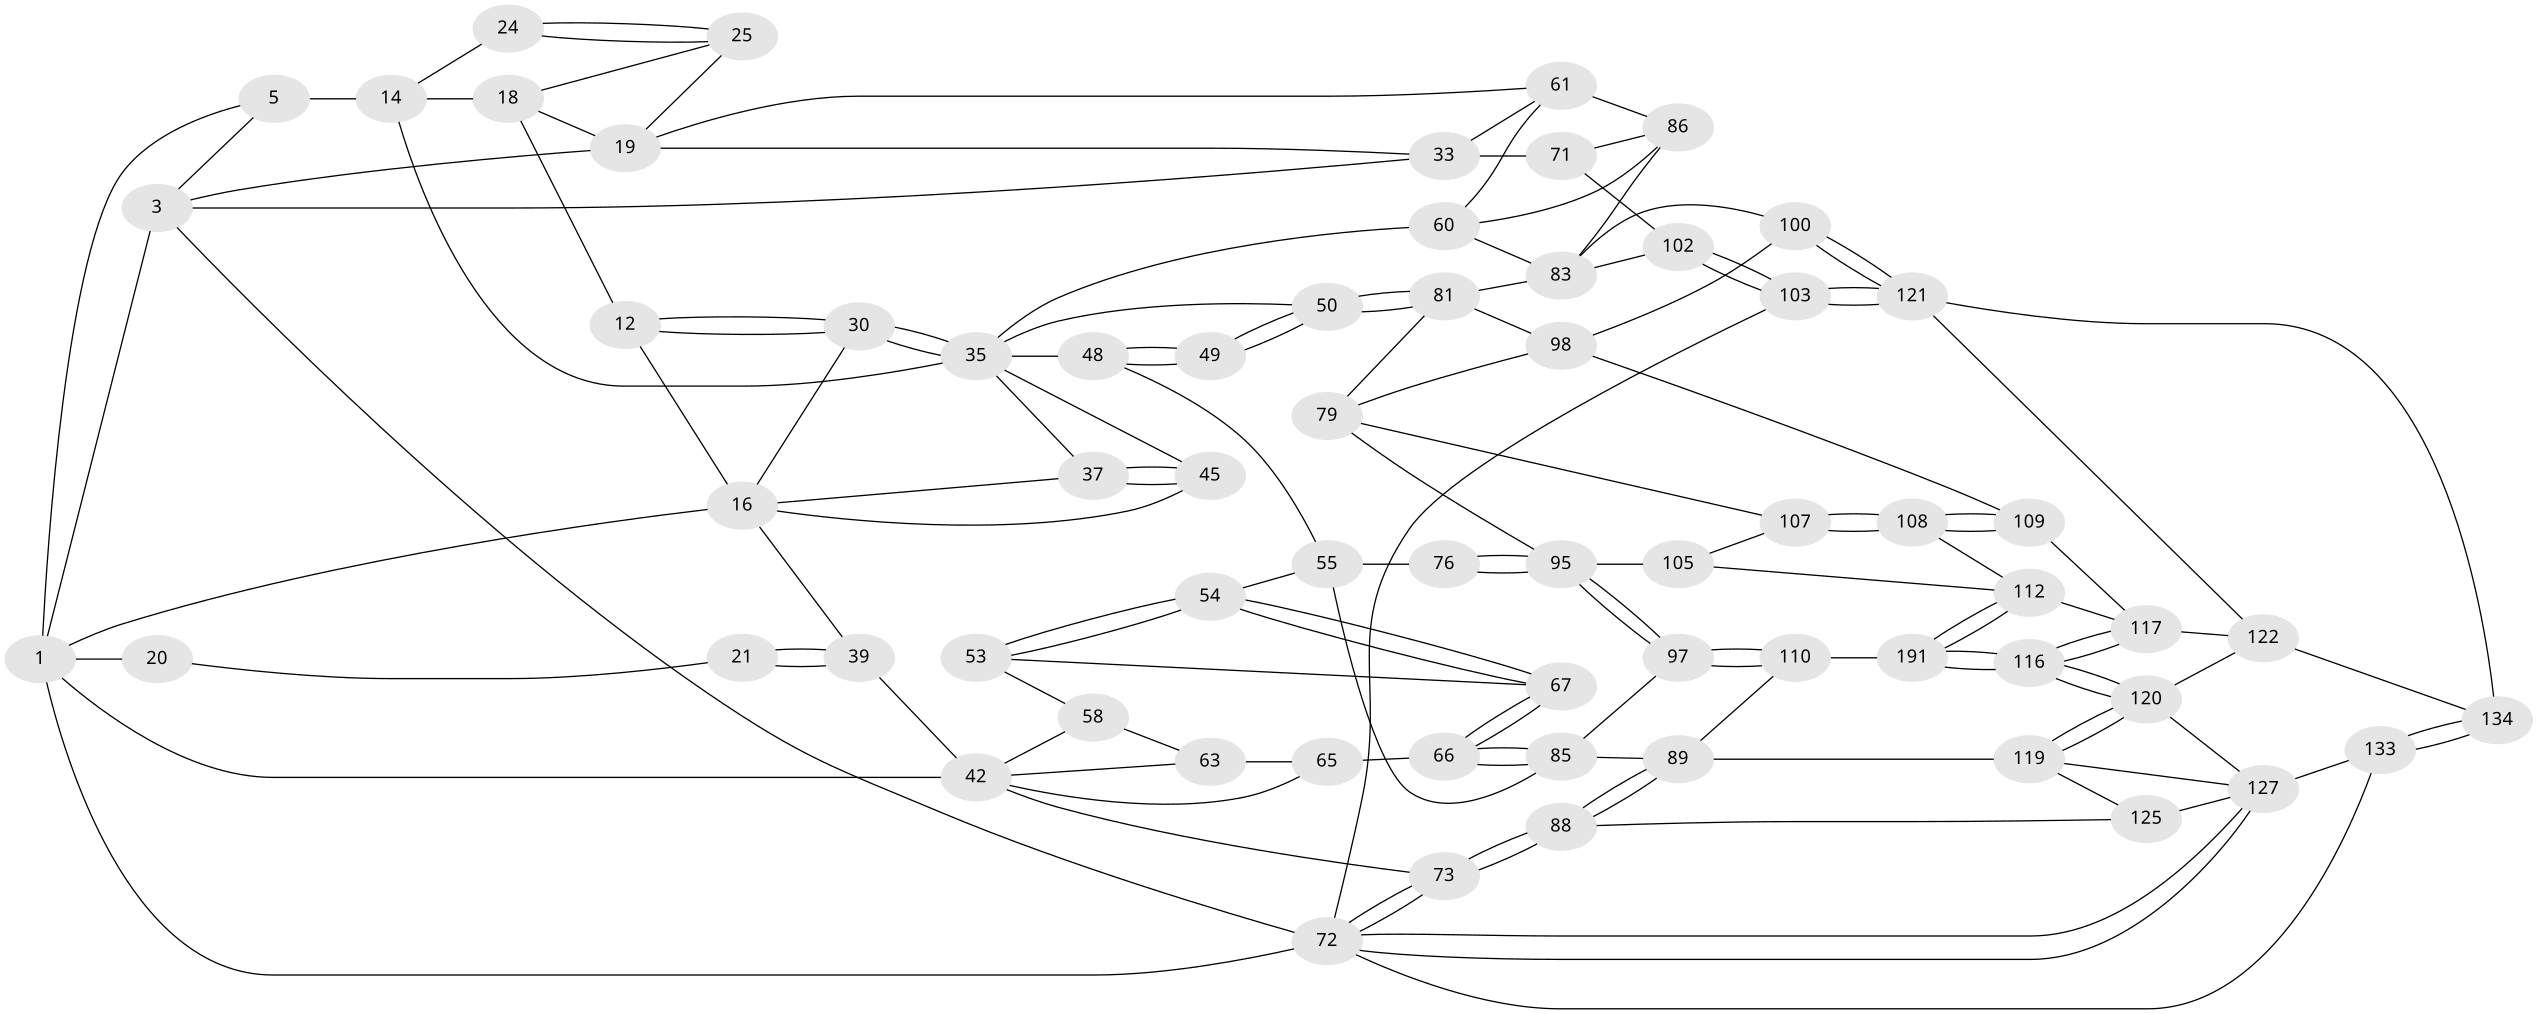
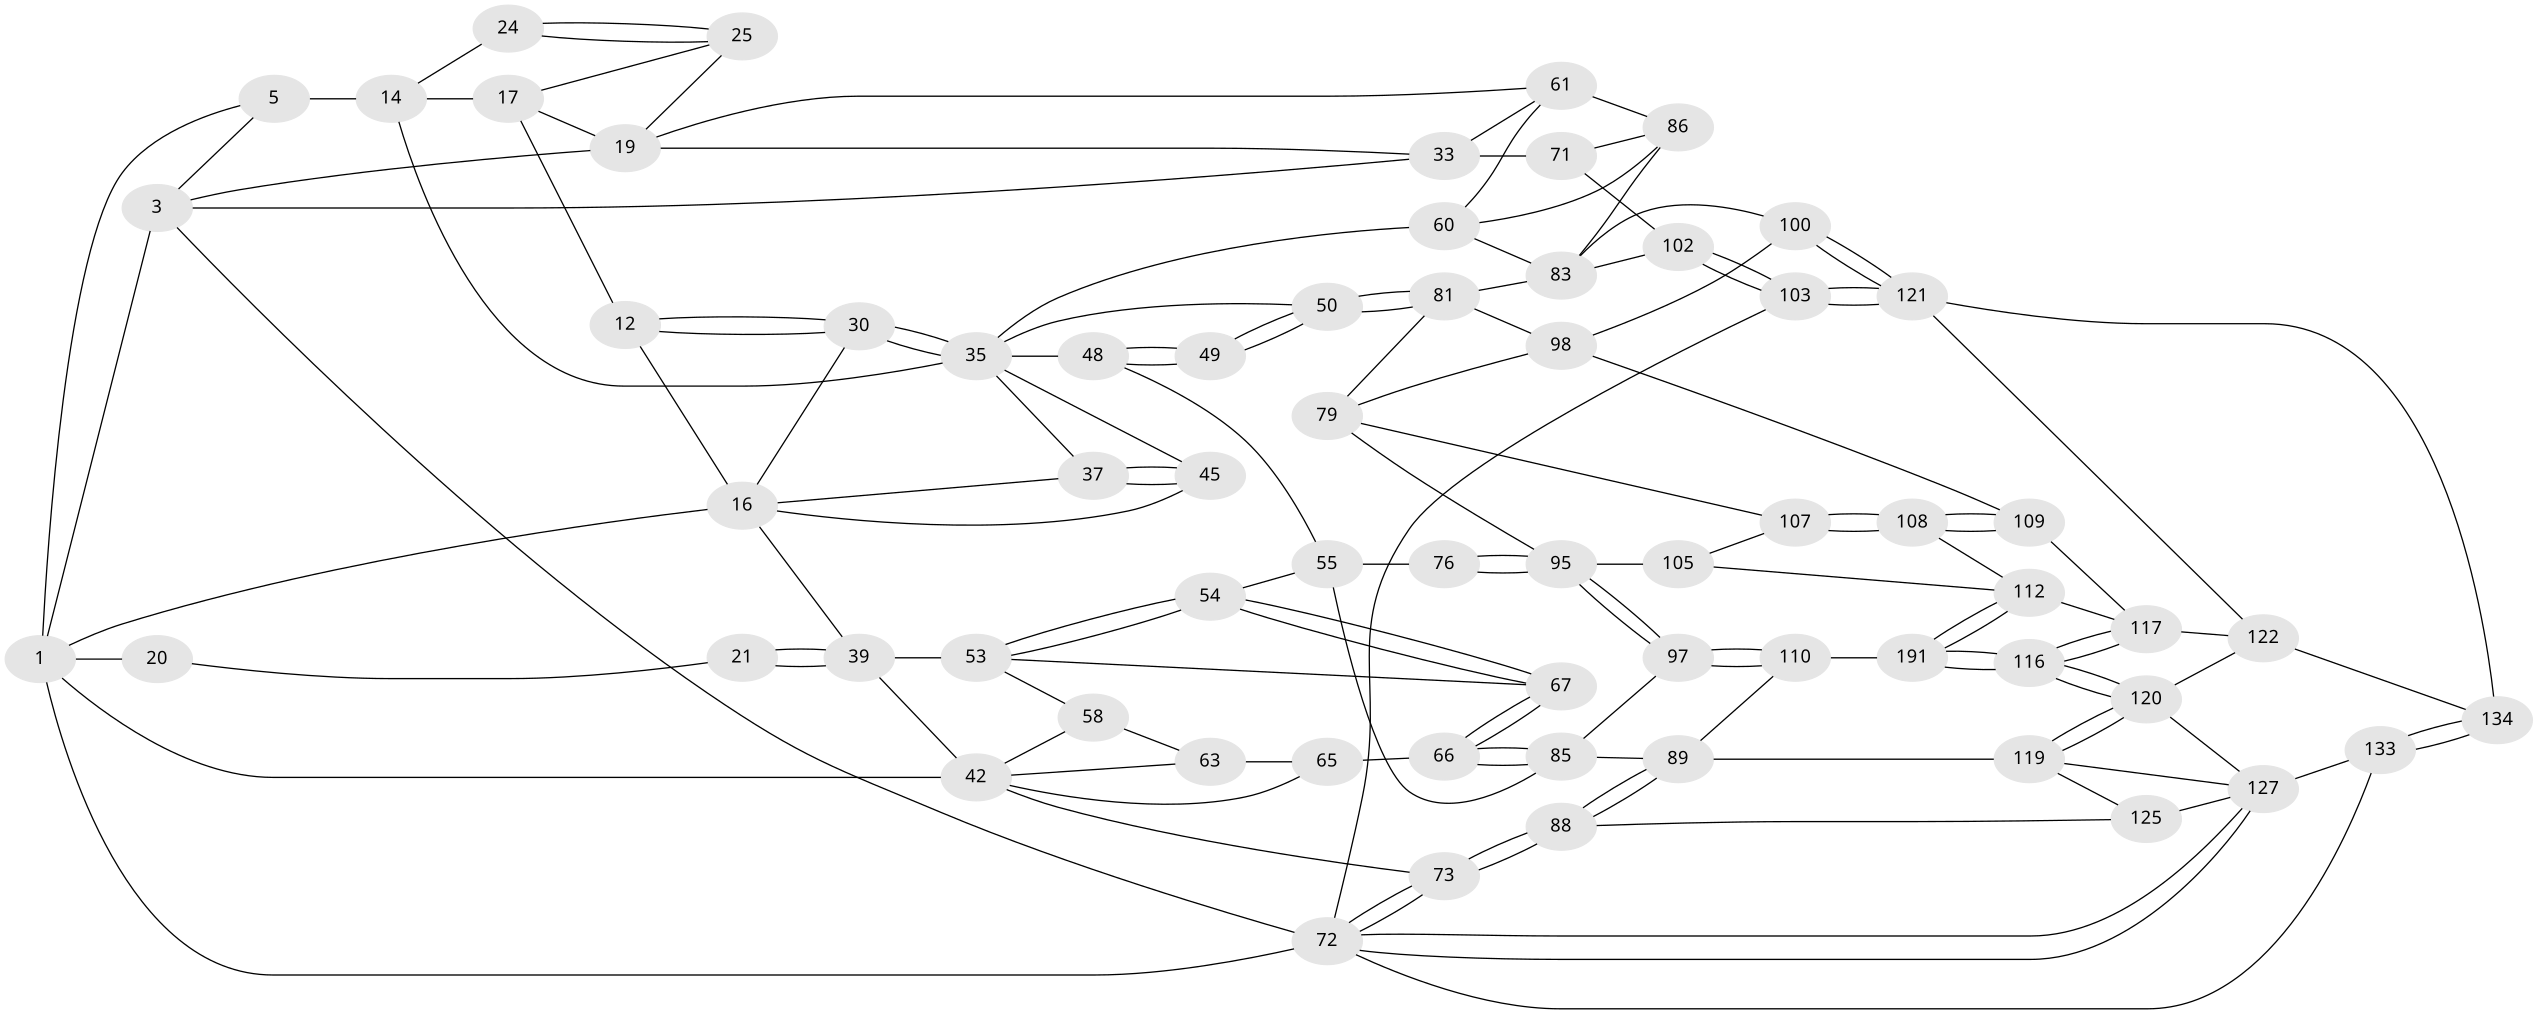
node "18": label "18" -> "17"
edge "39" -- "53": added
